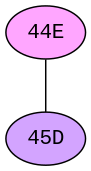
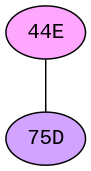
node "45D": label "45D" -> "75D"
